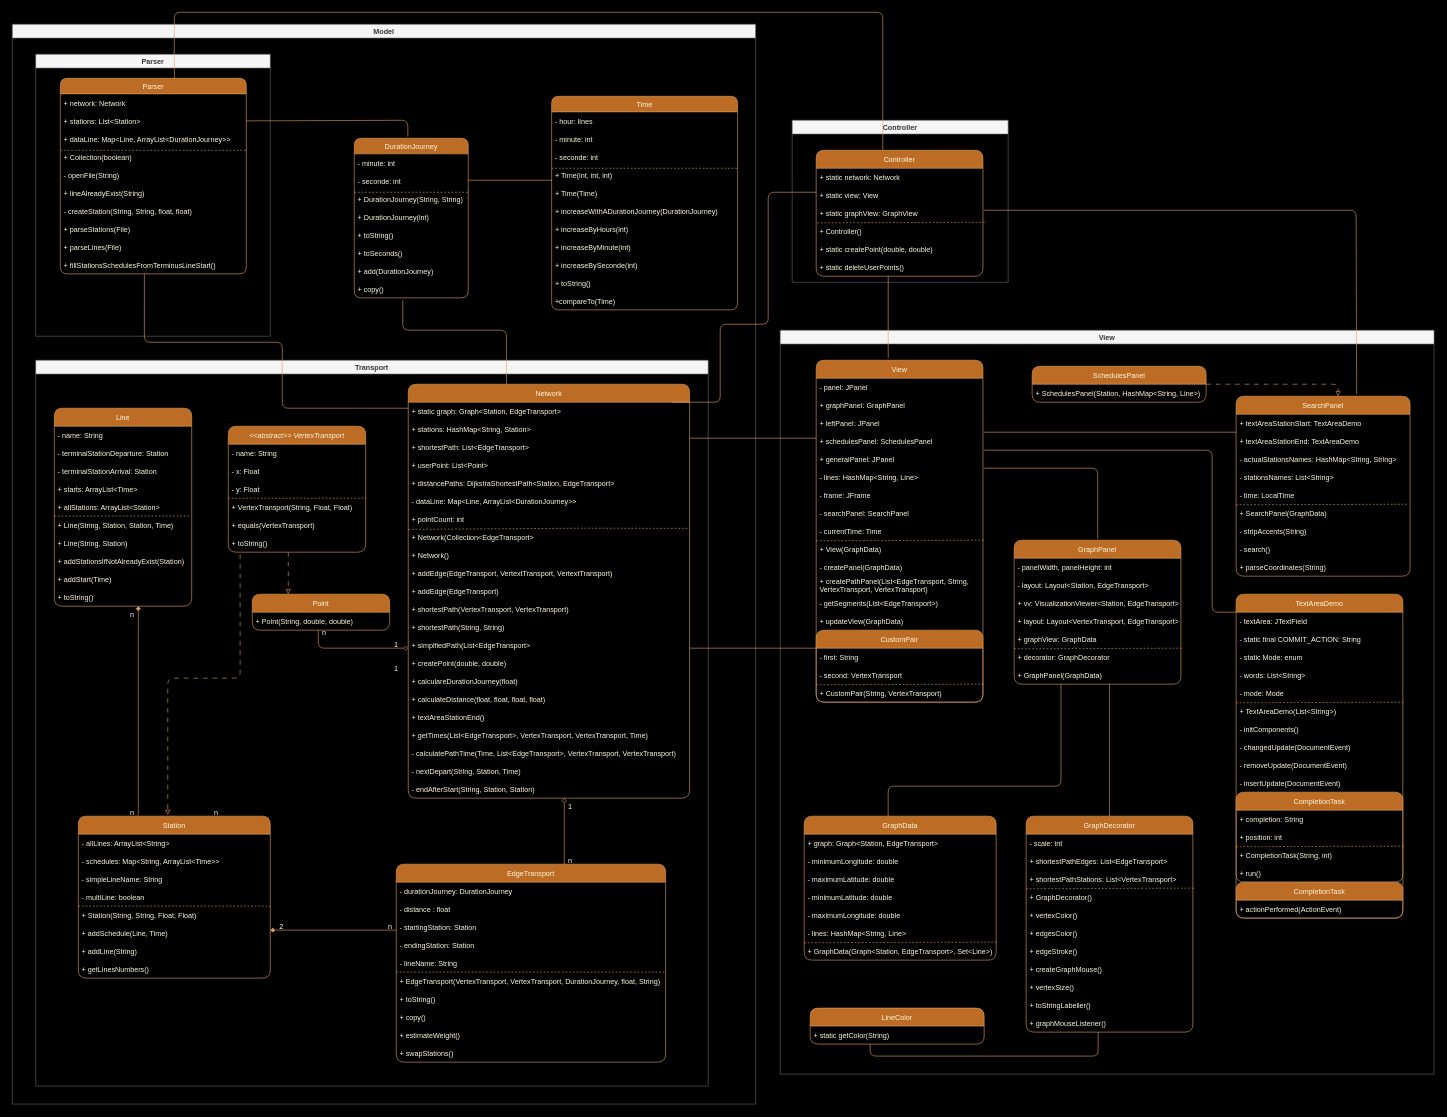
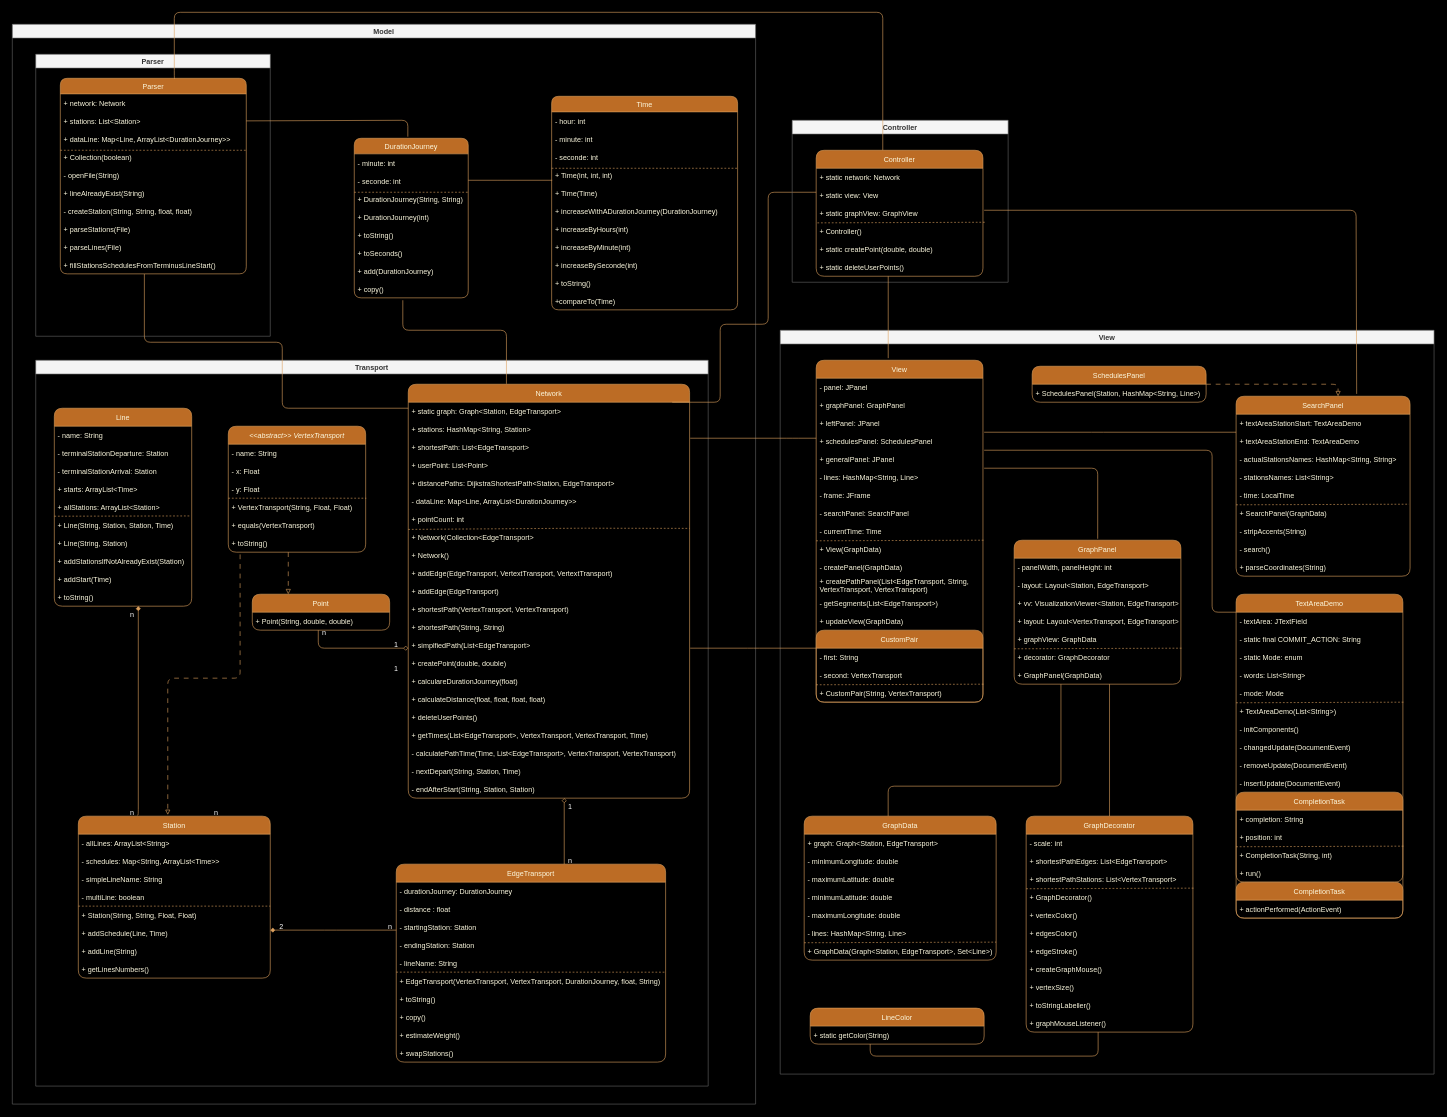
node "- hour: lines": label "- hour: lines" -> "- hour: int"
node "+ textAreaStationEnd()": label "+ textAreaStationEnd()" -> "+ deleteUserPoints()"
